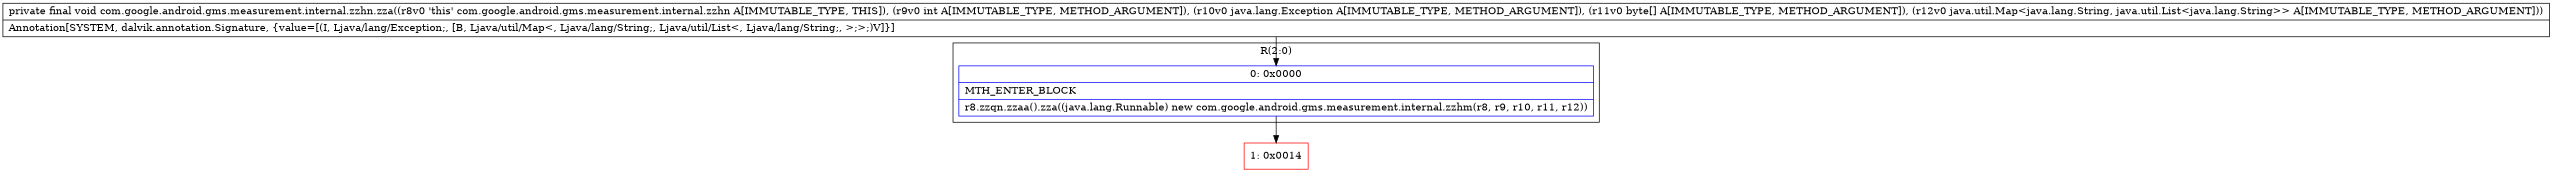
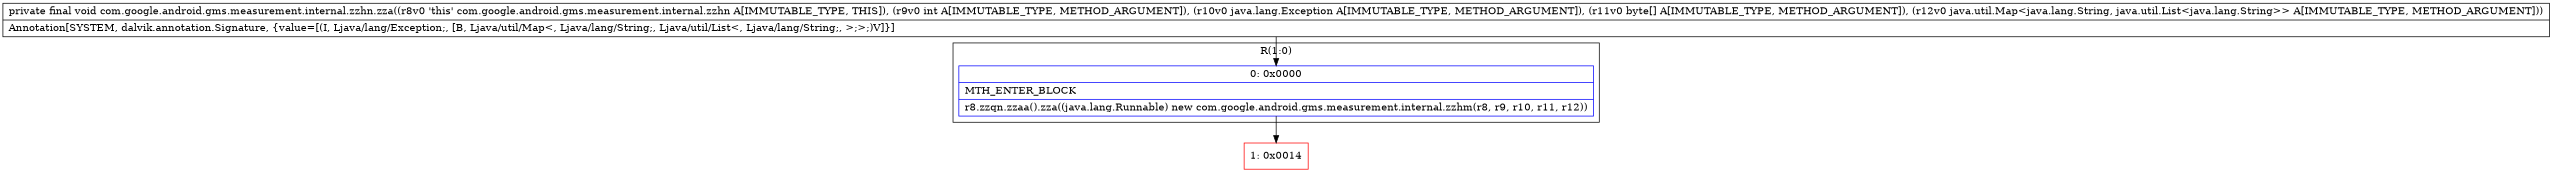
cluster "R(2:0)": label "R(2:0)" -> "R(1:0)"
